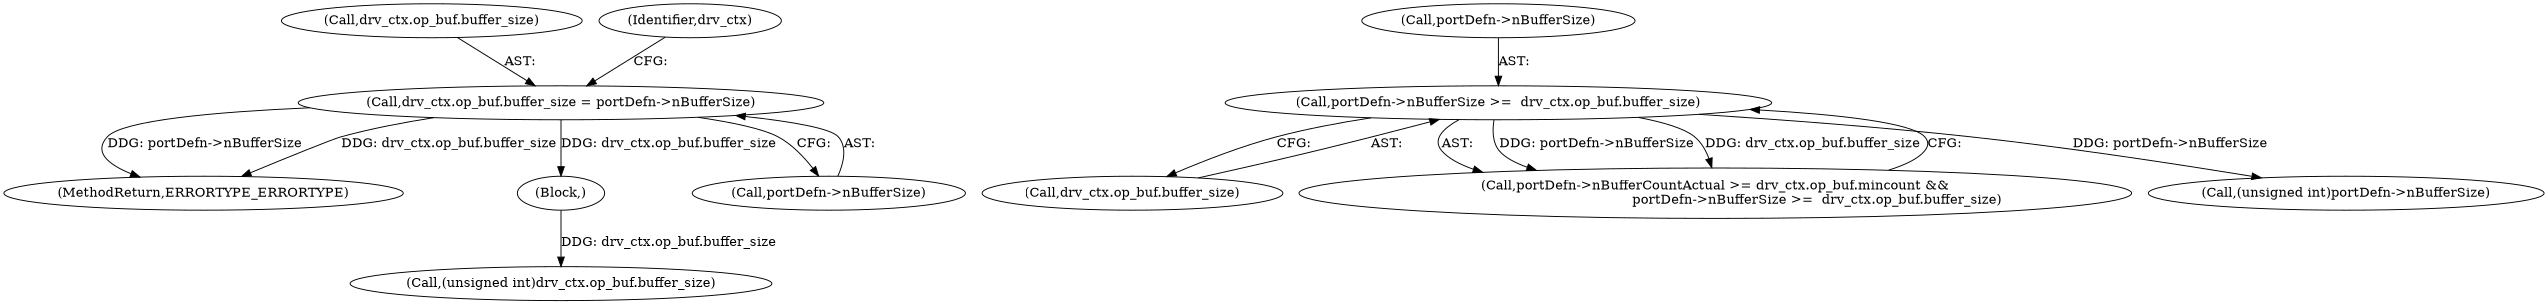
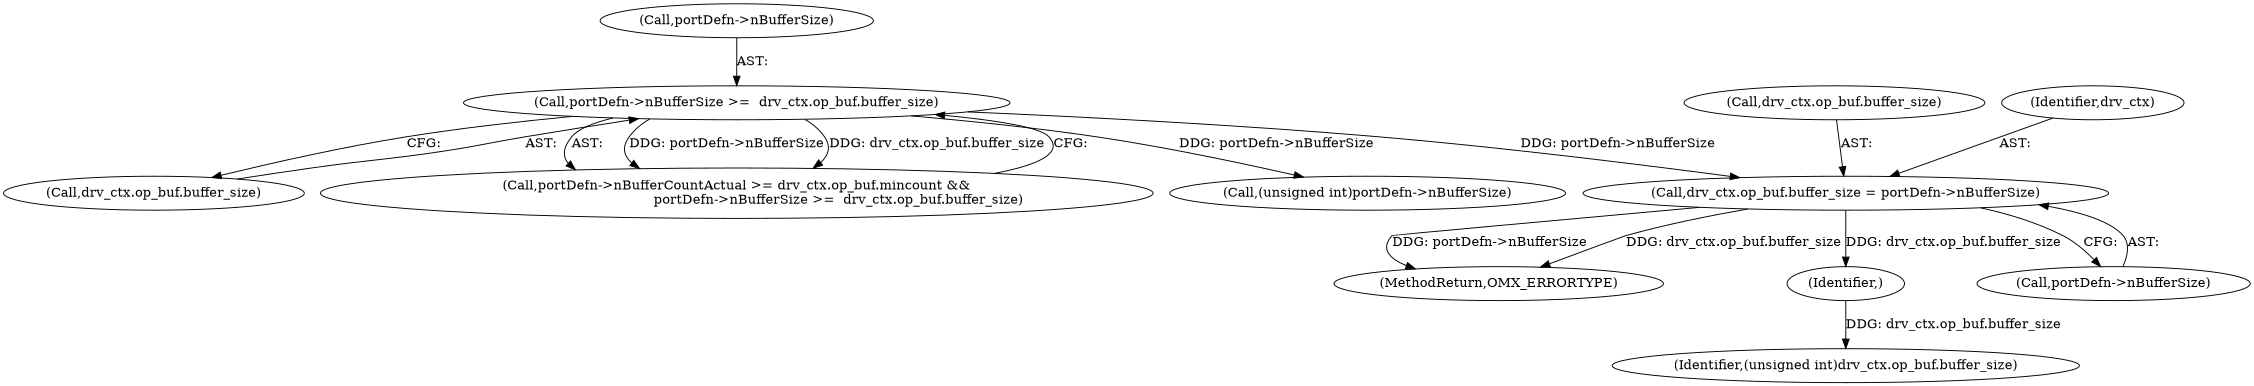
edge "(Identifier,drv_ctx)" -> "(Call,drv_ctx.op_buf.buffer_size = portDefn->nBufferSize)": label "CFG: " -> "AST: "
edge "(Call,portDefn->nBufferSize >=  drv_ctx.op_buf.buffer_size)" -> "(Call,drv_ctx.op_buf.buffer_size = portDefn->nBufferSize)": added, label "DDG: portDefn->nBufferSize"
node "(MethodReturn,ERRORTYPE_ERRORTYPE)": label "(MethodReturn,ERRORTYPE_ERRORTYPE)" -> "(MethodReturn,OMX_ERRORTYPE)"
node "(Block,)": label "(Block,)" -> "(Identifier,)"
node "(Call,(unsigned int)drv_ctx.op_buf.buffer_size)": label "(Call,(unsigned int)drv_ctx.op_buf.buffer_size)" -> "(Identifier,(unsigned int)drv_ctx.op_buf.buffer_size)"
